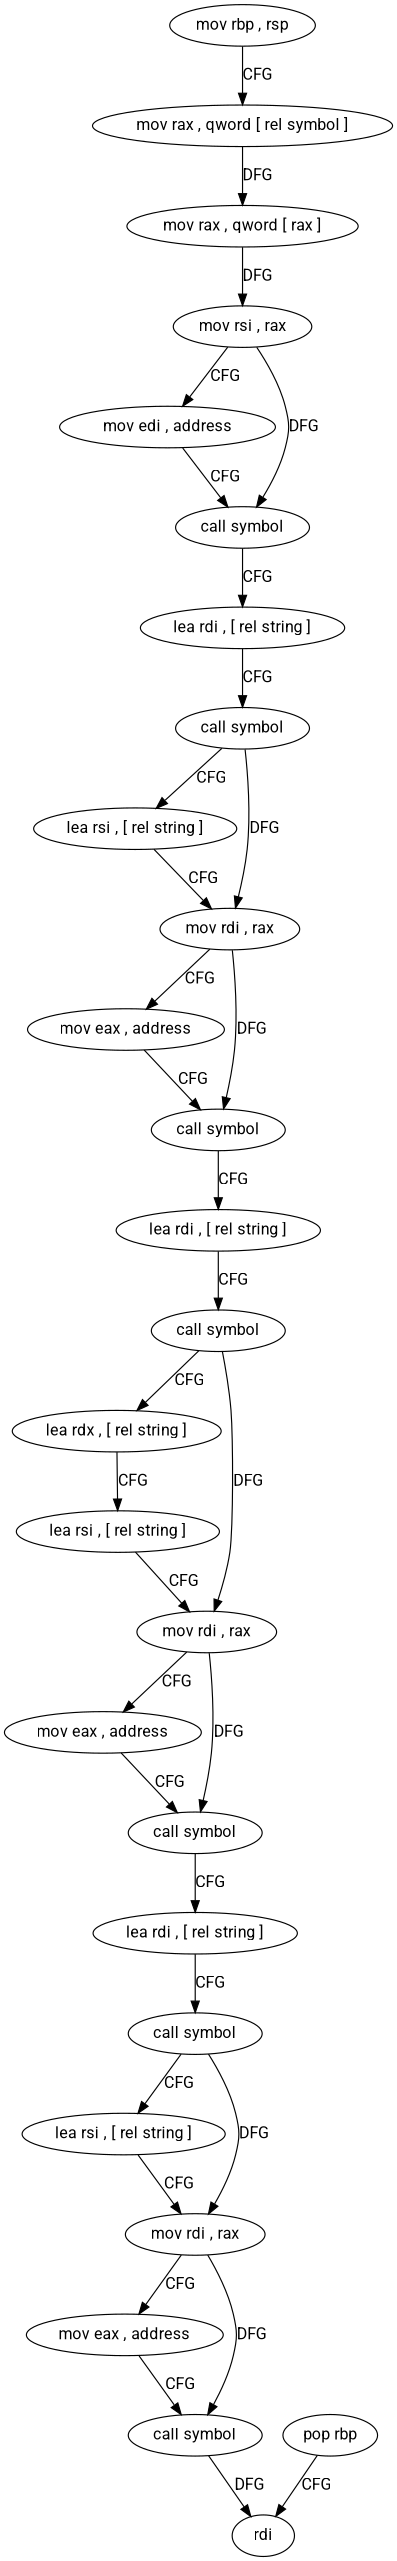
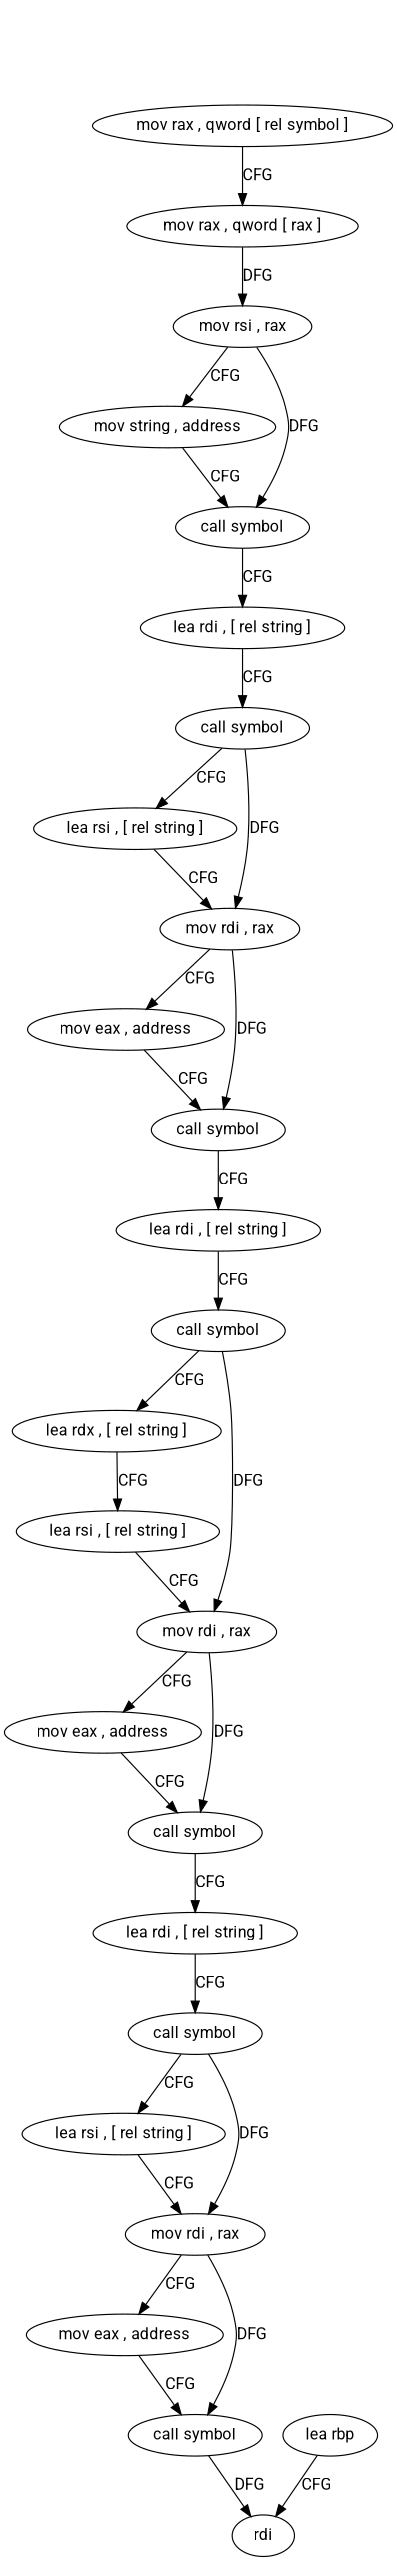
node "mov rbp , rsp": removed
edge "mov rax , qword [ rel symbol ]" -> "mov rax , qword [ rax ]": label "DFG" -> "CFG"
node "mov edi , address": label "mov edi , address" -> "mov string , address"
node "pop rbp": label "pop rbp" -> "lea rbp"
